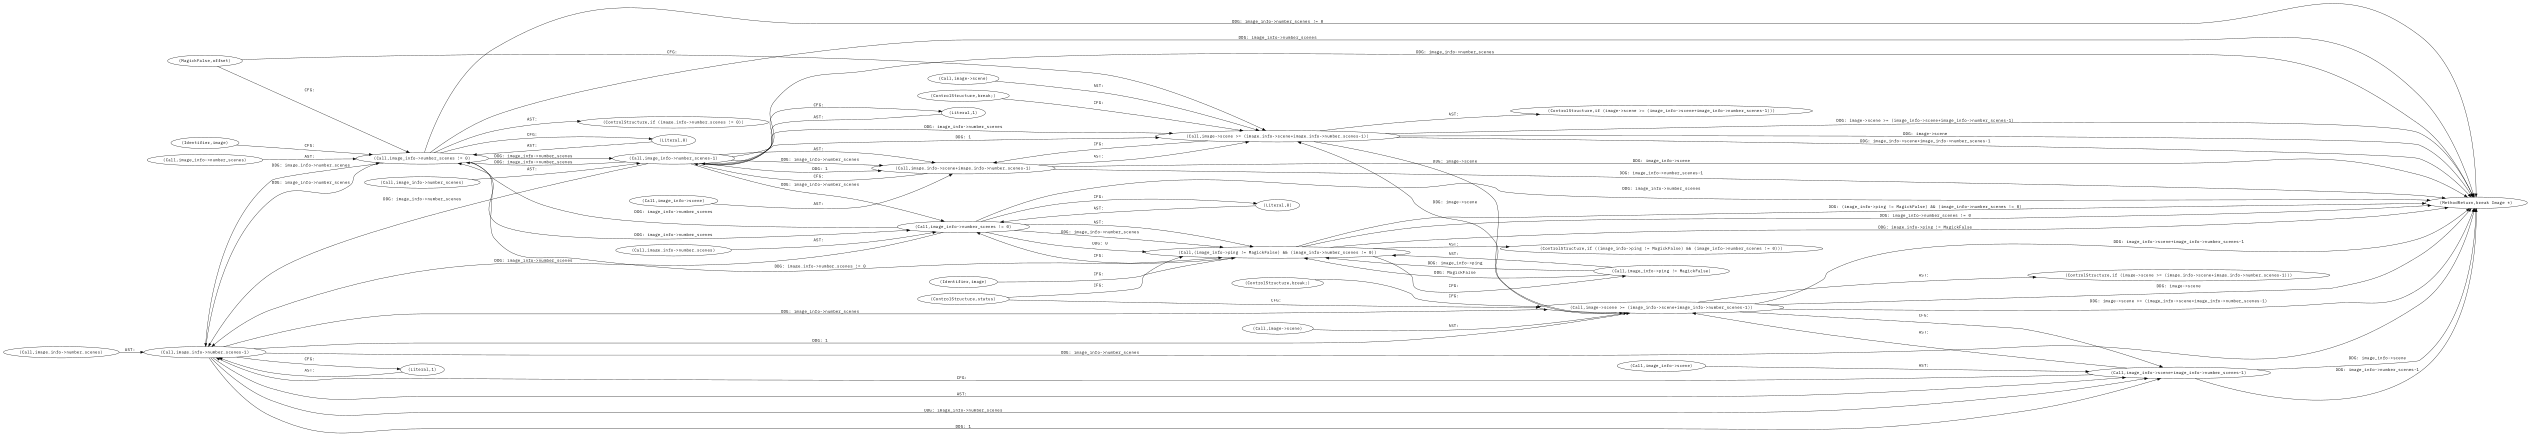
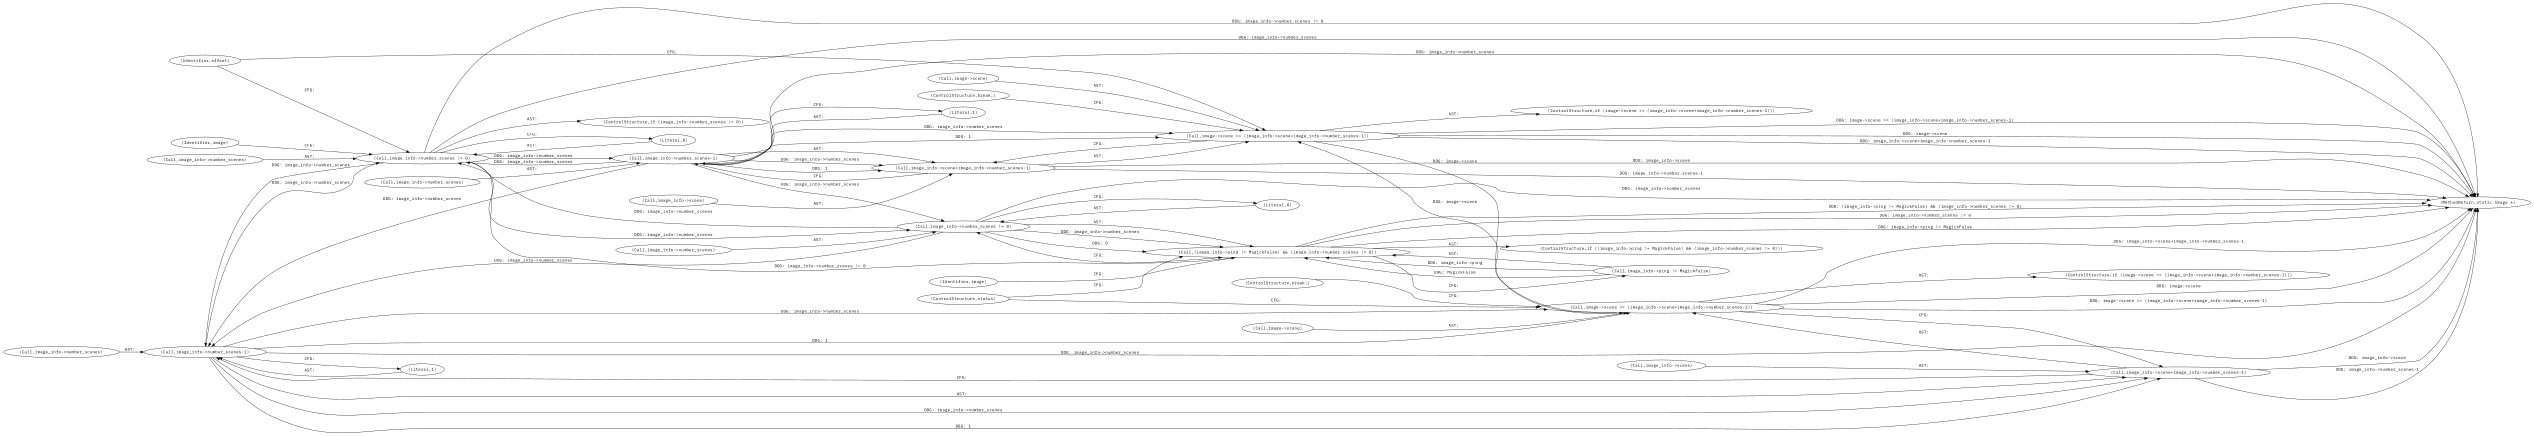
node "(MagickFalse,offset)": label "(MagickFalse,offset)" -> "(Identifier,offset)"
node "(MethodReturn,break Image *)": label "(MethodReturn,break Image *)" -> "(MethodReturn,static Image *)"
